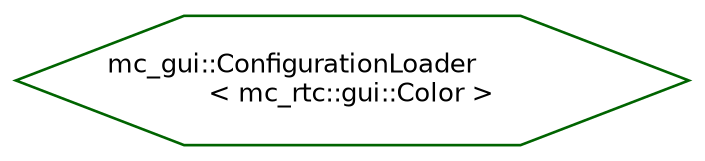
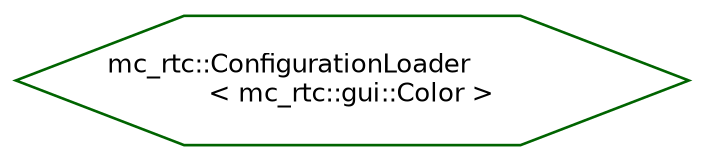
node "mc_gui::ConfigurationLoader < mc_rtc::gui::Color >": label "mc_gui::ConfigurationLoader < mc_rtc::gui::Color >" -> "mc_rtc::ConfigurationLoader < mc_rtc::gui::Color >"
